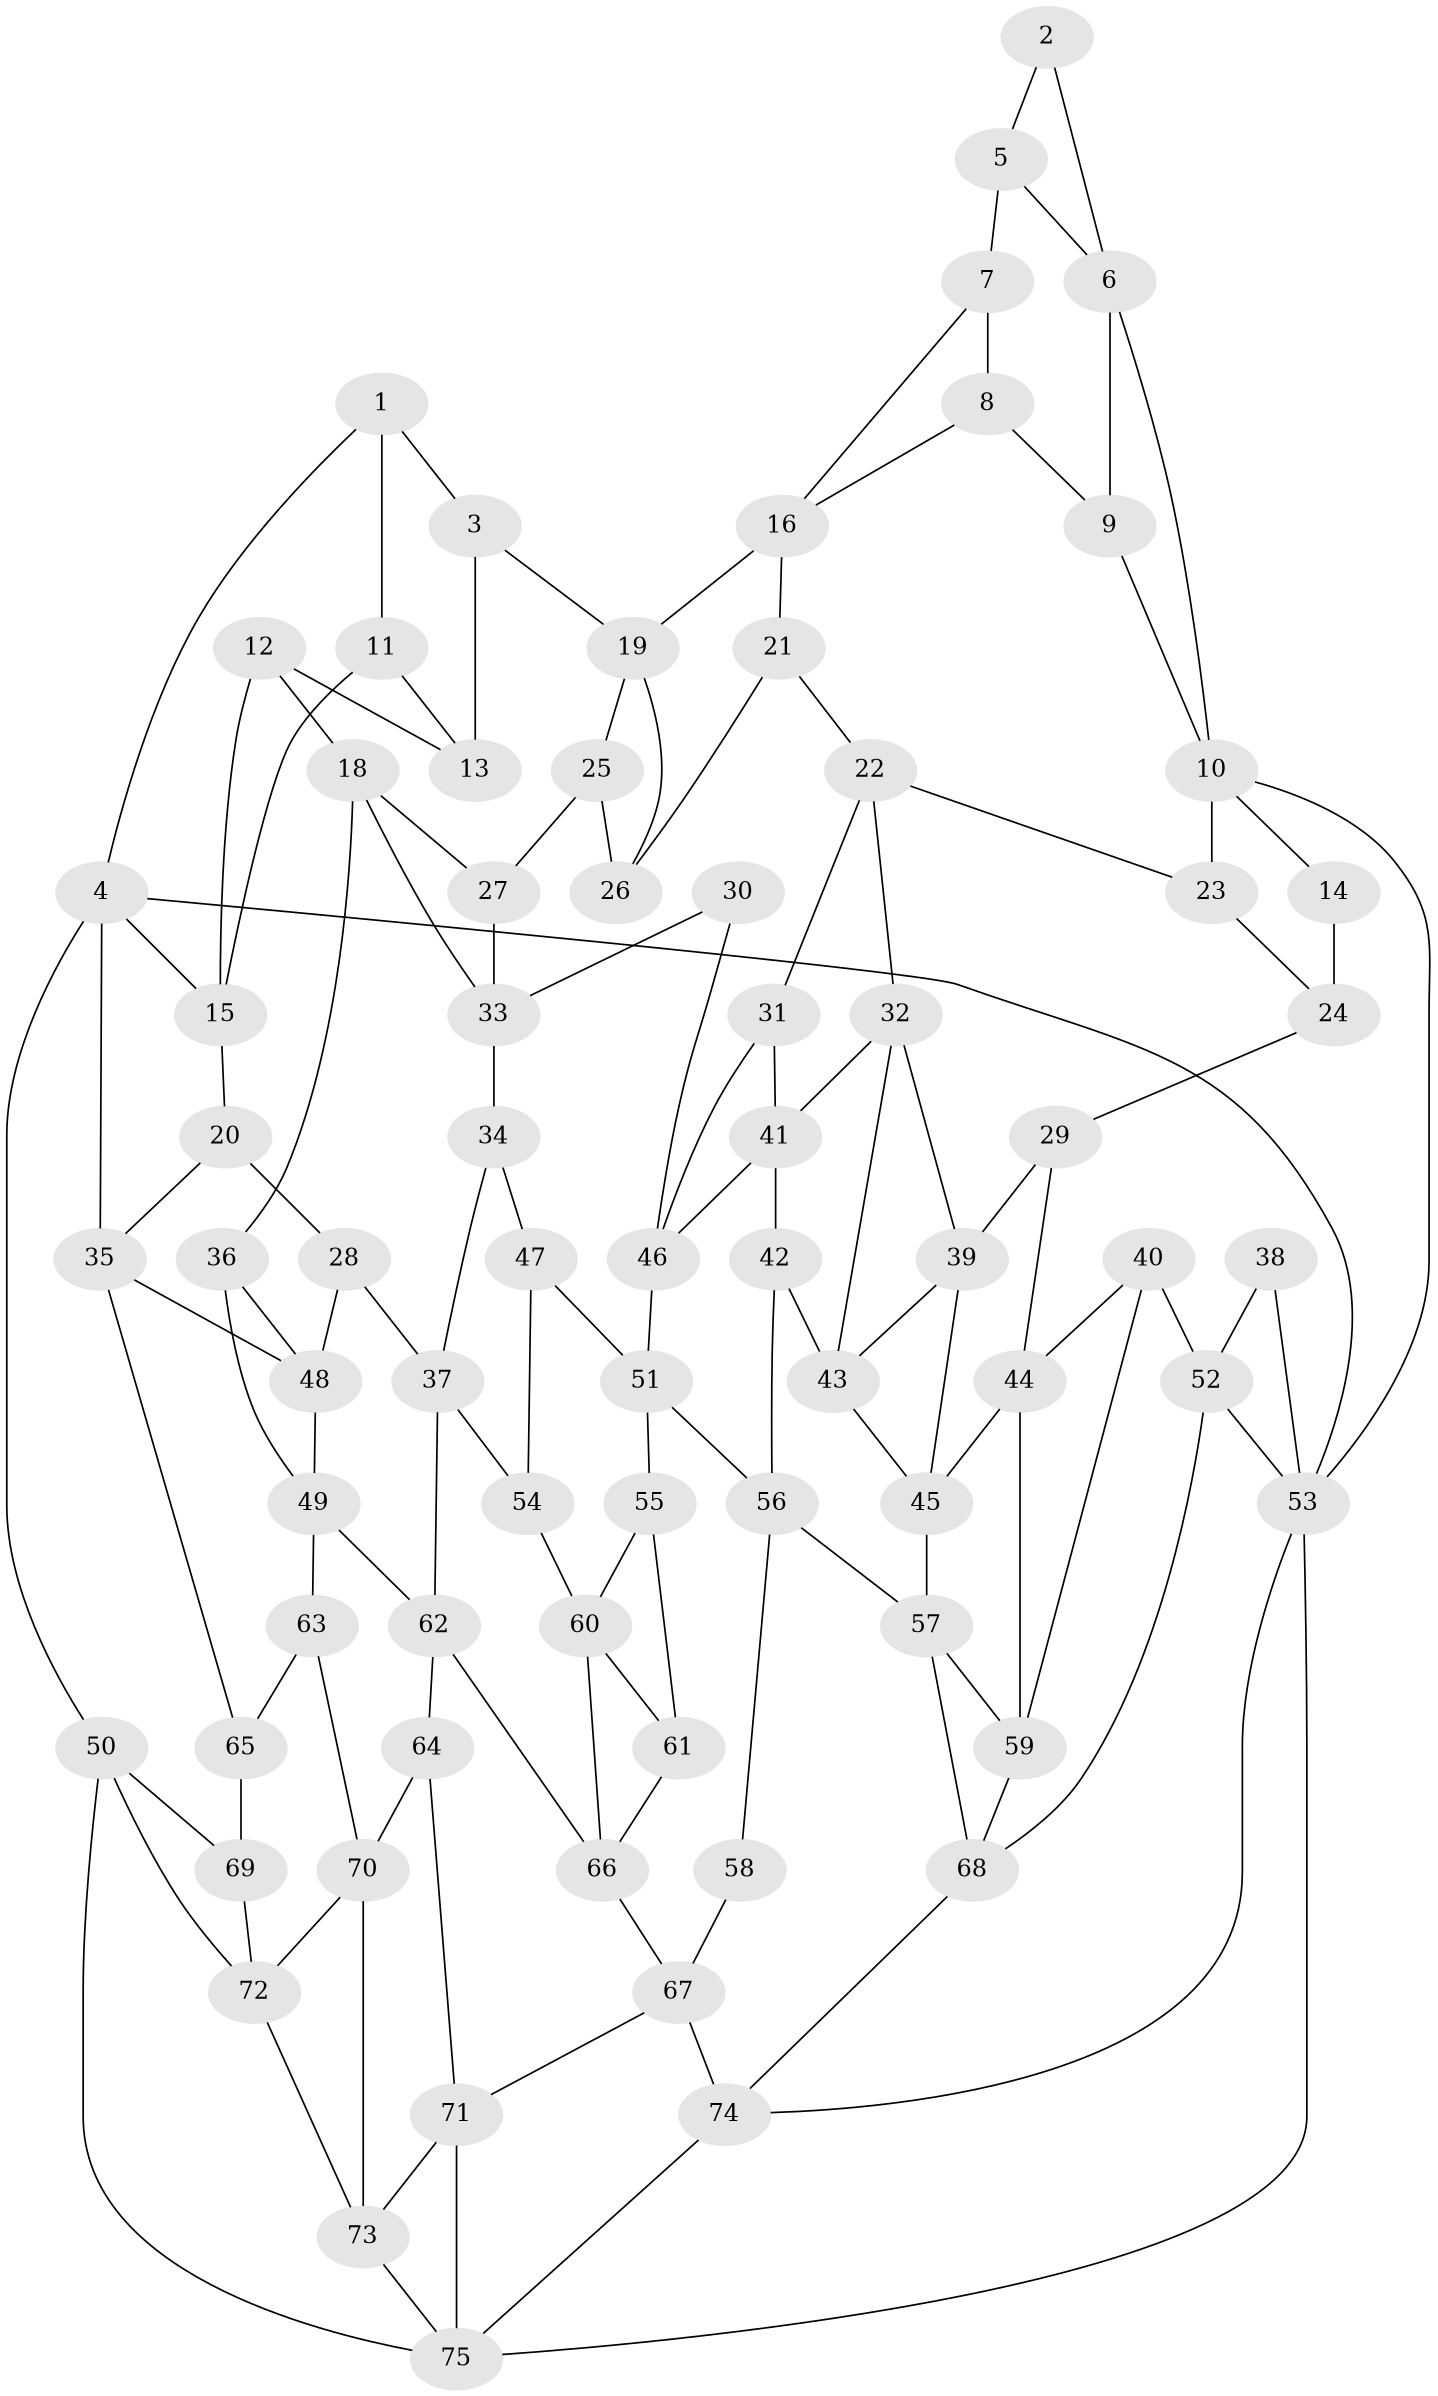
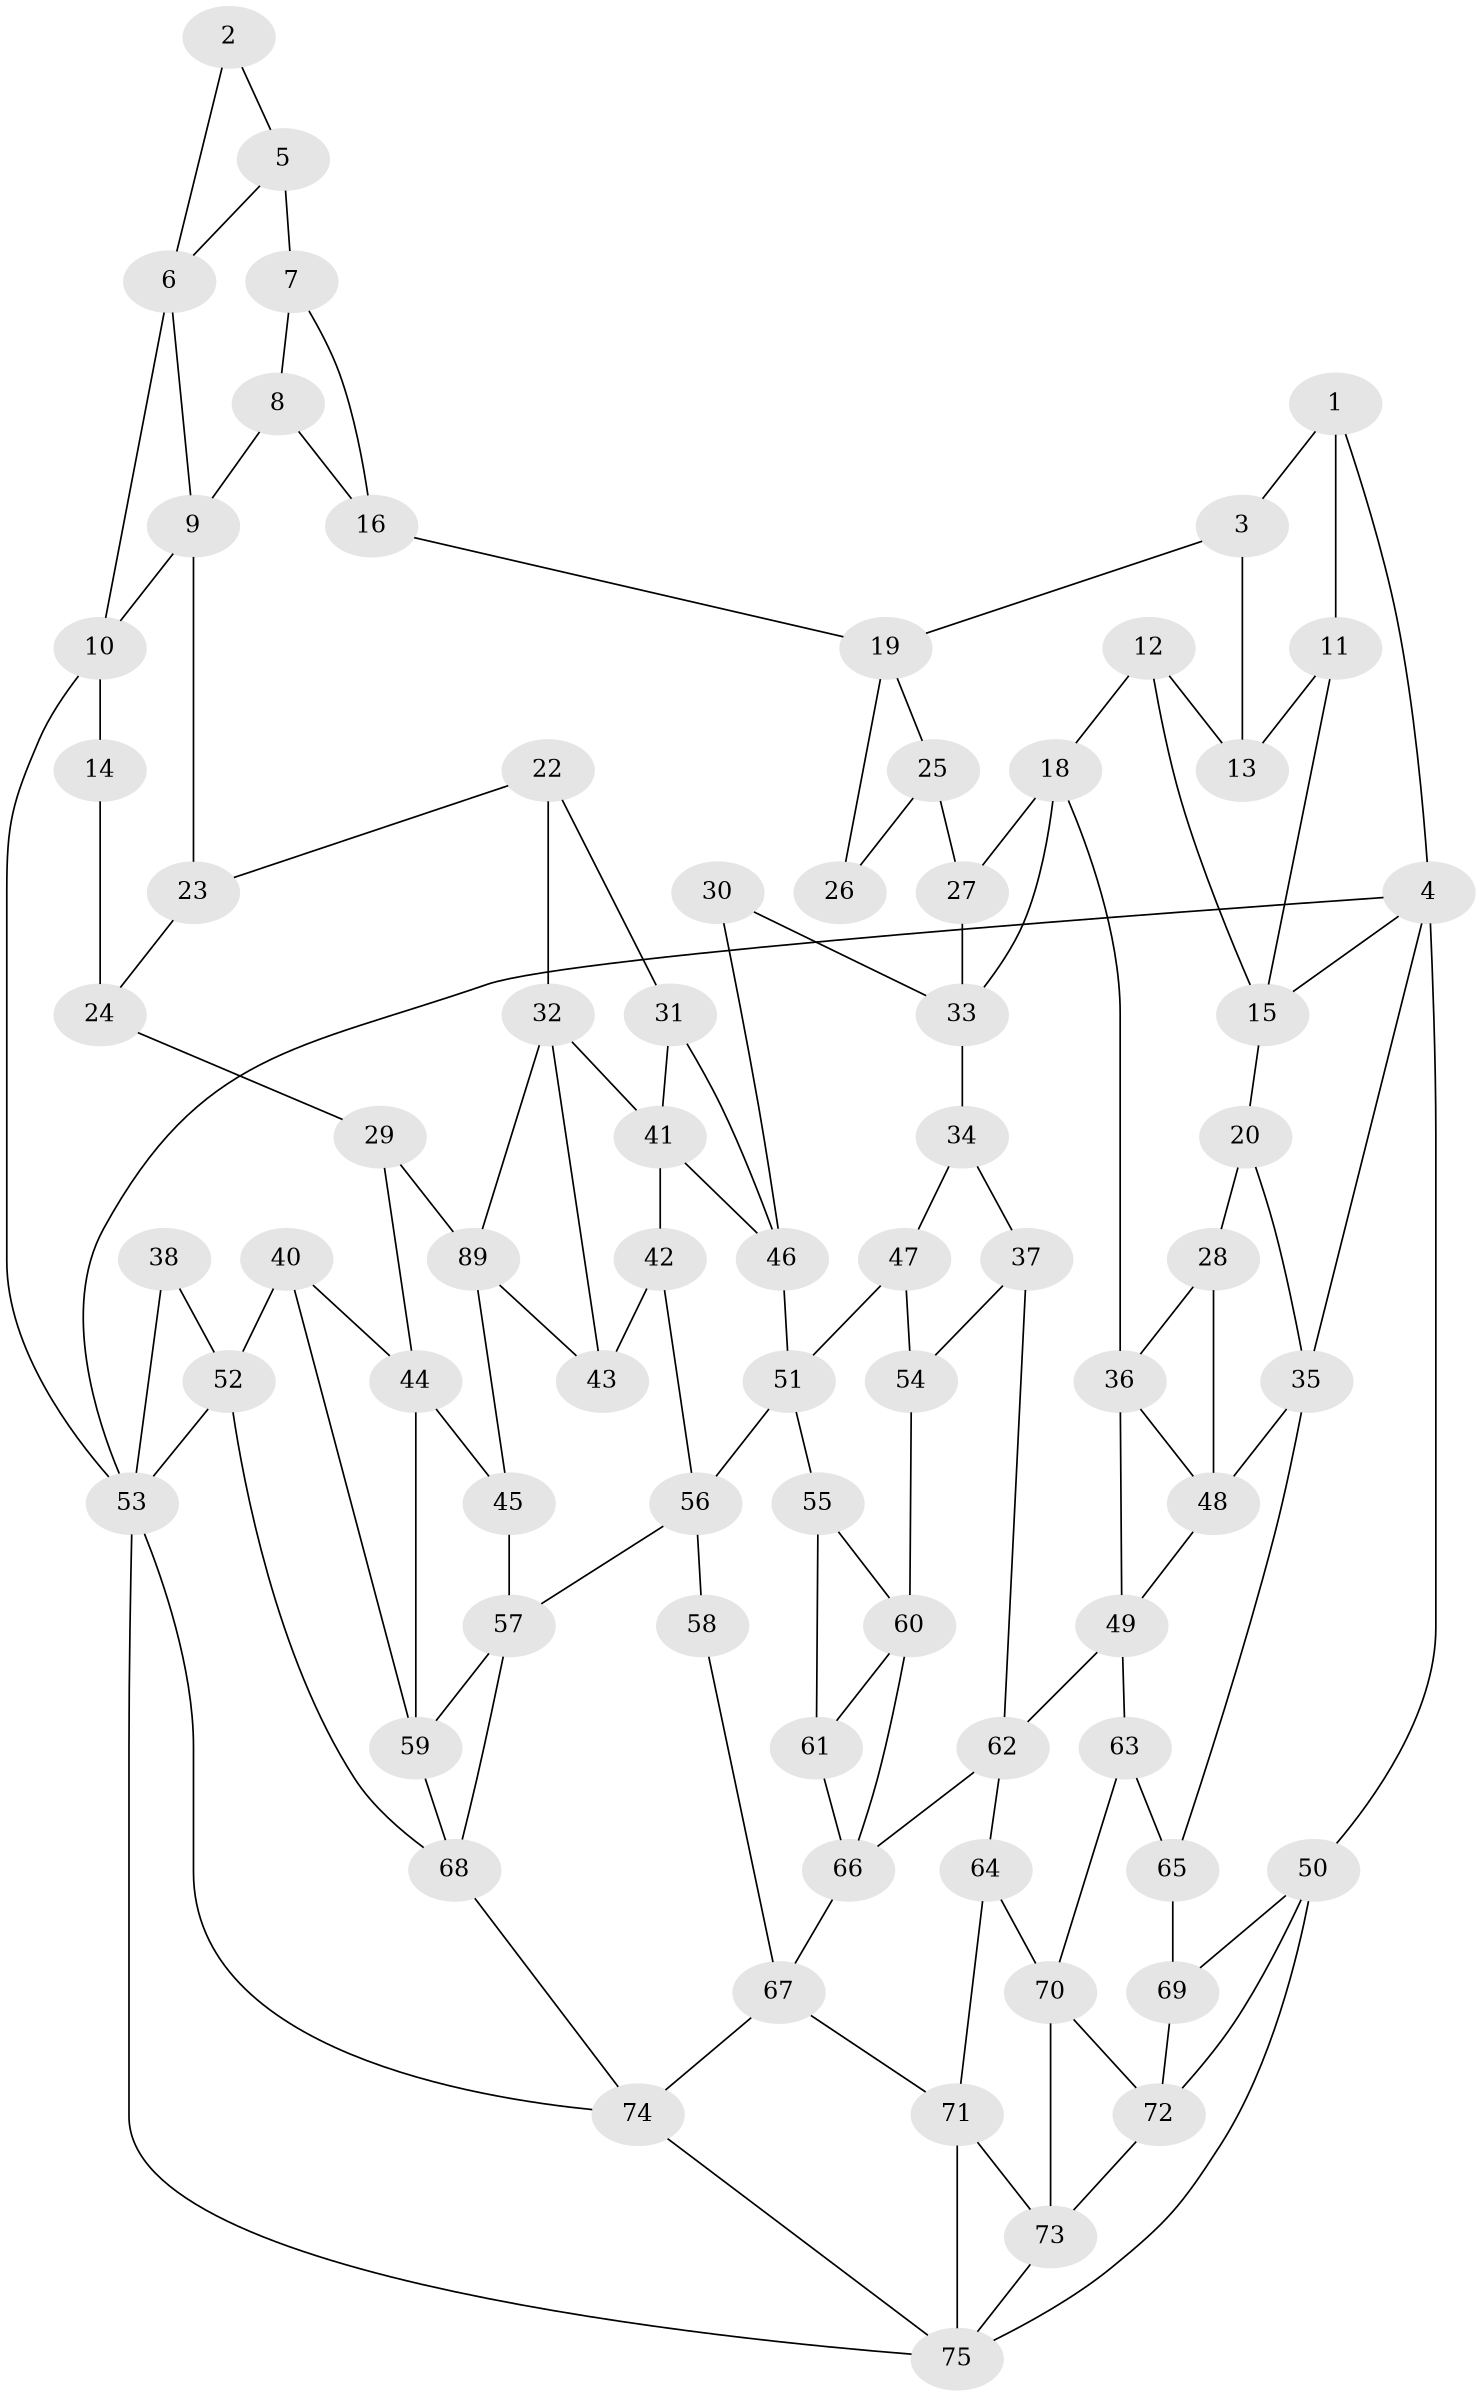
node "21": removed
edge "10" -- "23": now "9" -- "23"
node "39": label "39" -> "89"
edge "28" -- "37": now "28" -- "36"
edge "43" -- "45": removed
